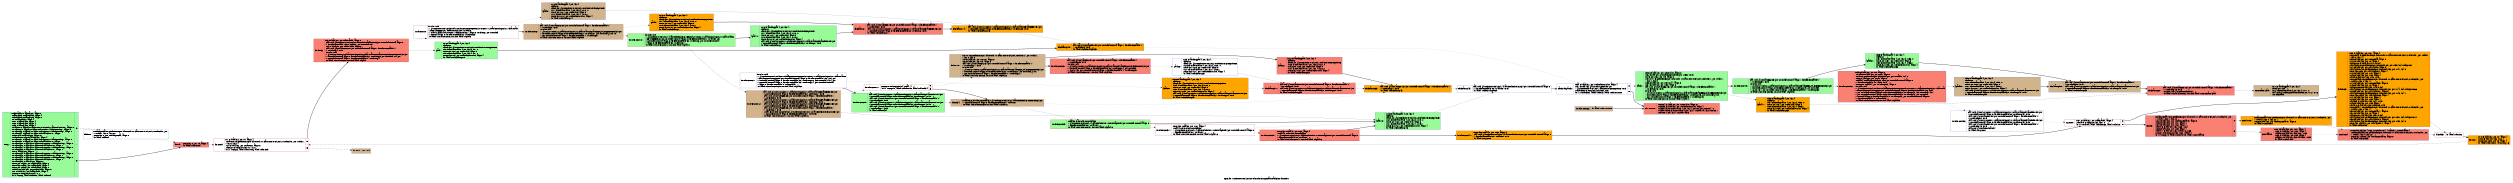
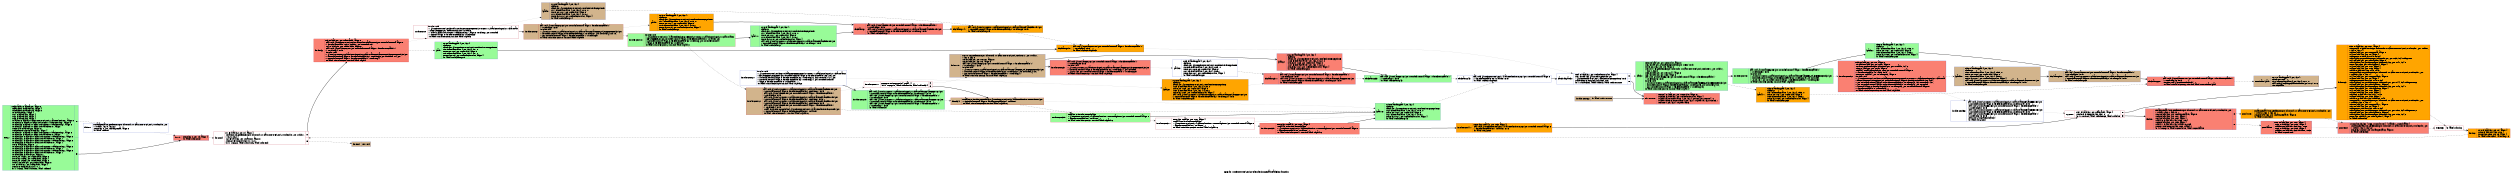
node "ehcleanup33:": fillcolor orange -> palegreen
node "if.then63:": text "%add69 = utils nsw i32 %47, %48" -> "%add69 = add nsw i32 %47, %48"
edge "if.end34:" -> "ehcleanup33:": now "if.end34:" -> "lpad16:"
